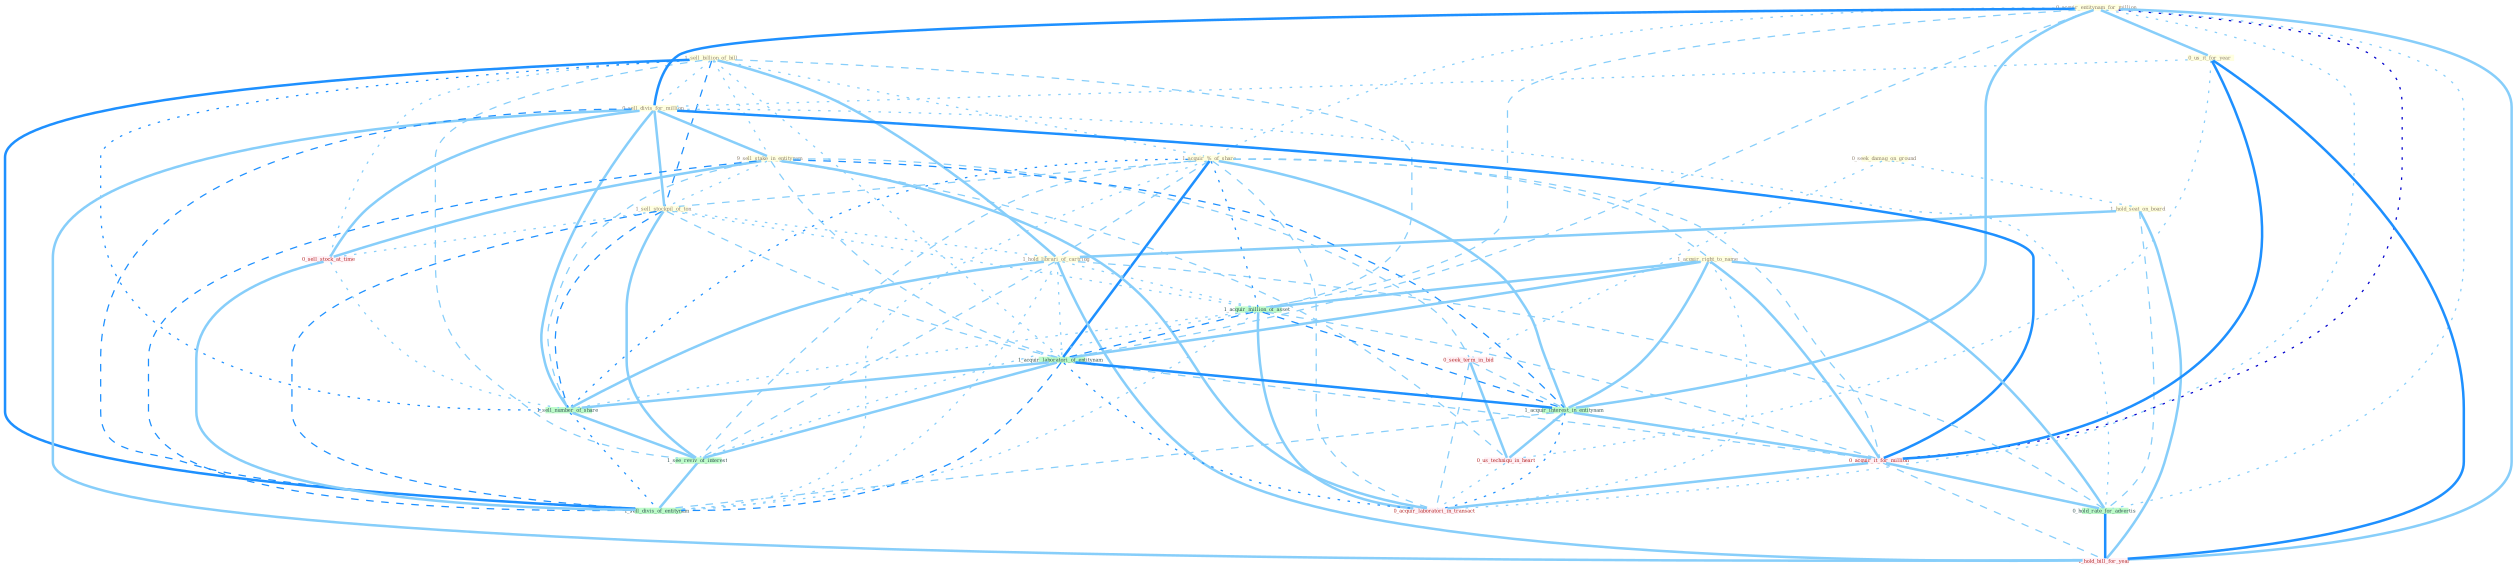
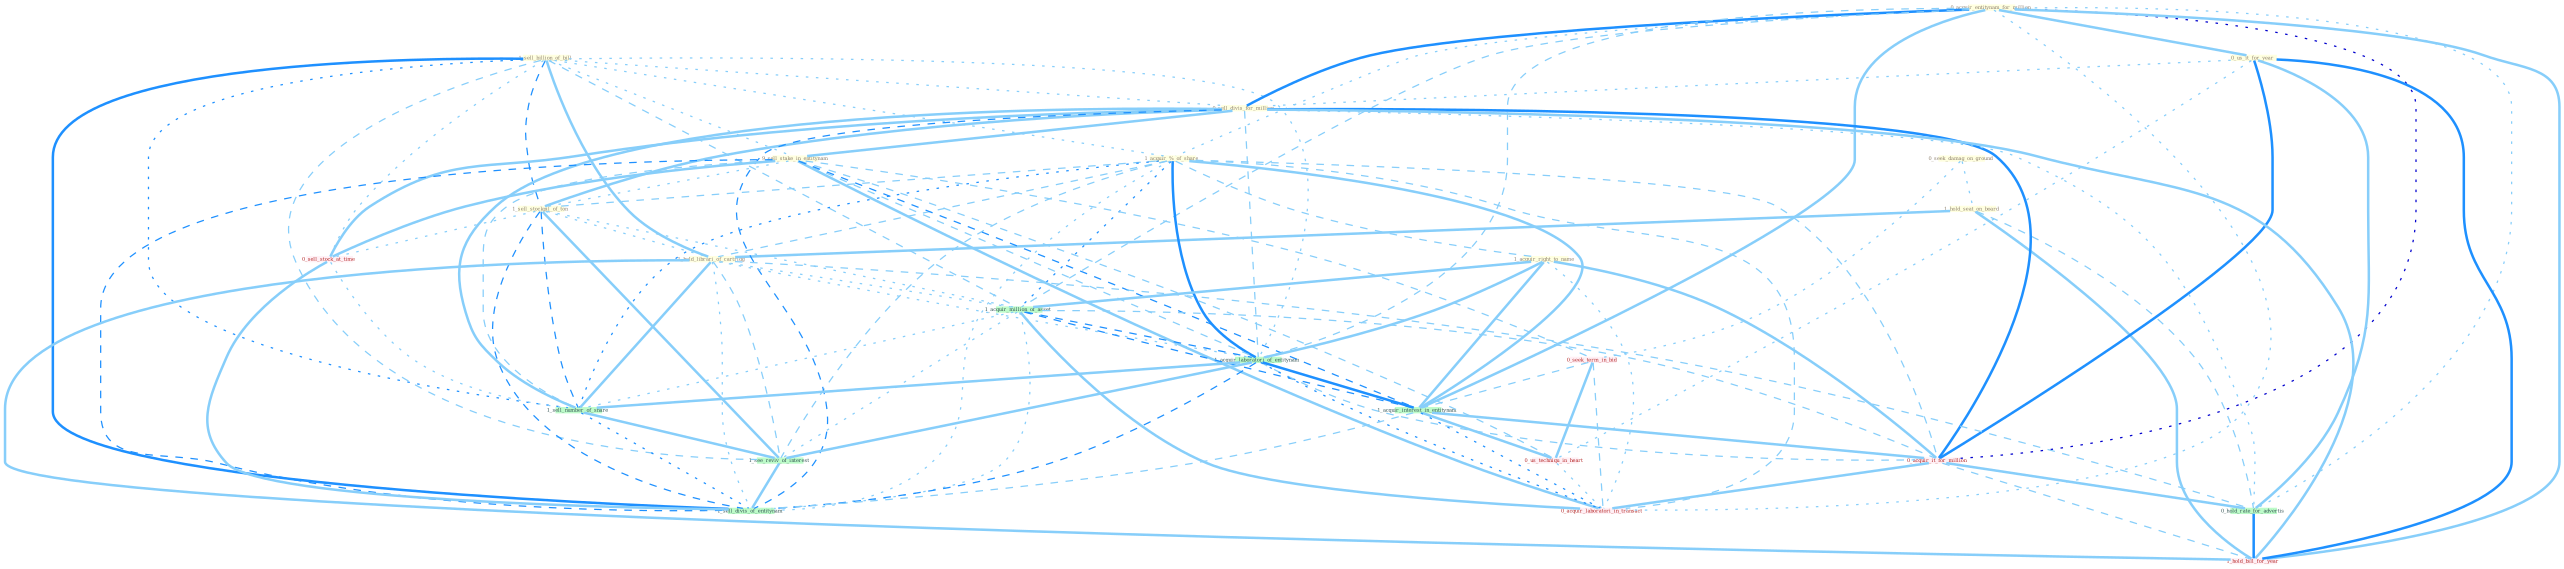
edge "1_sell_stockpil_of_ton" -- "1_acquir_laboratori_of_entitynam": now "0_sell_divis_for_million" -- "1_acquir_laboratori_of_entitynam"
edge "1_acquir_right_to_name" -- "0_hold_rate_for_advertis": now "0_us_it_for_year" -- "0_hold_rate_for_advertis"
